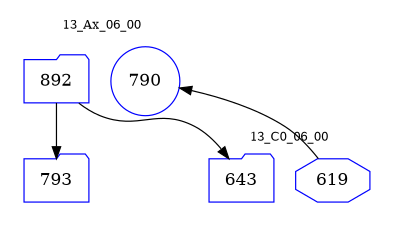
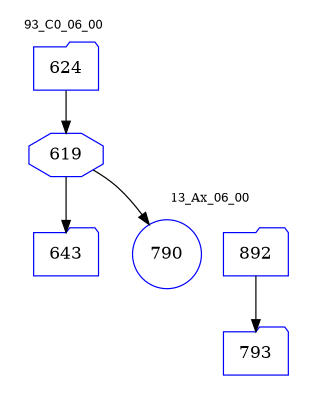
node "624": added
edge "892" -> "643": now "619" -> "643"
cluster "13_C0_06_00": label "13_C0_06_00" -> "93_C0_06_00"
